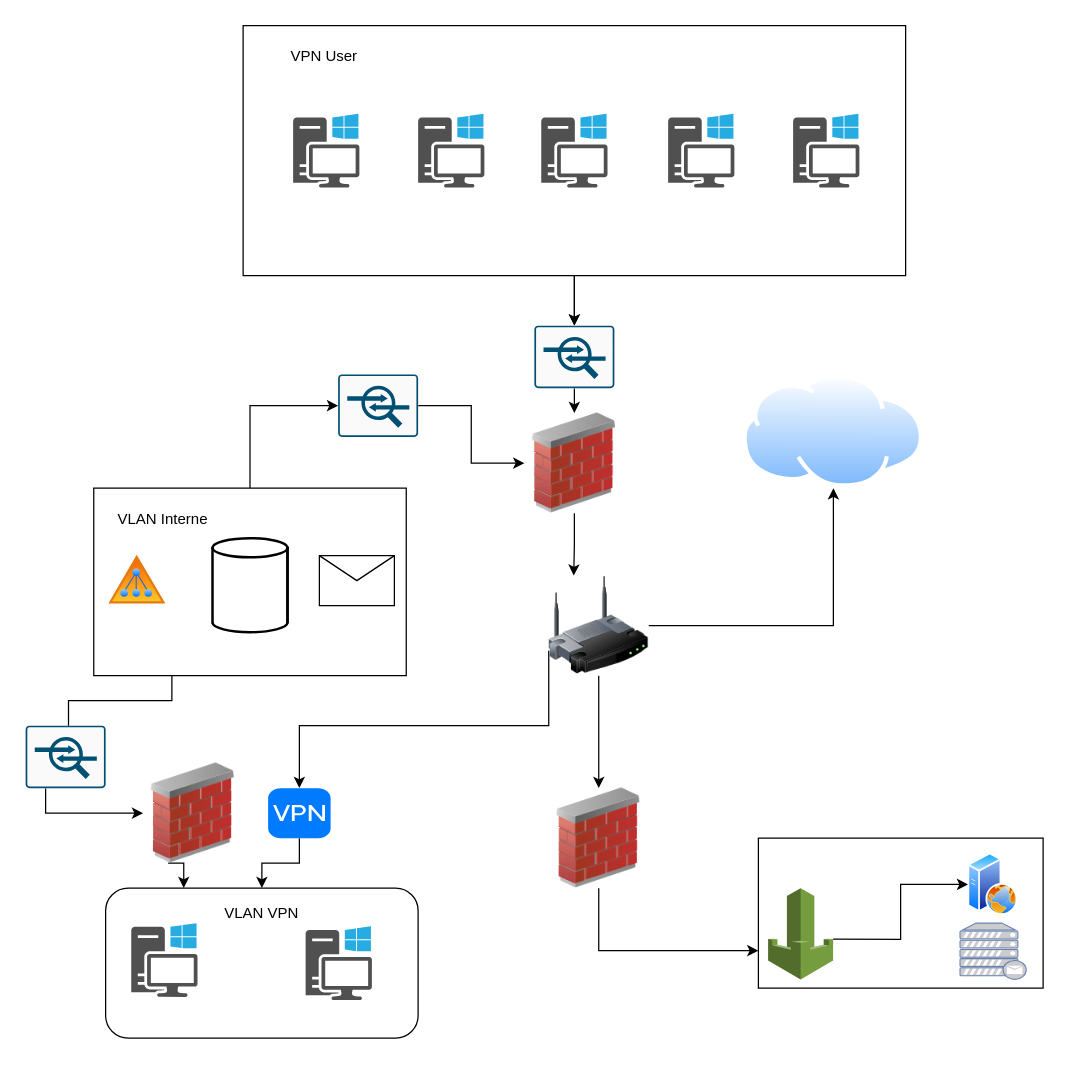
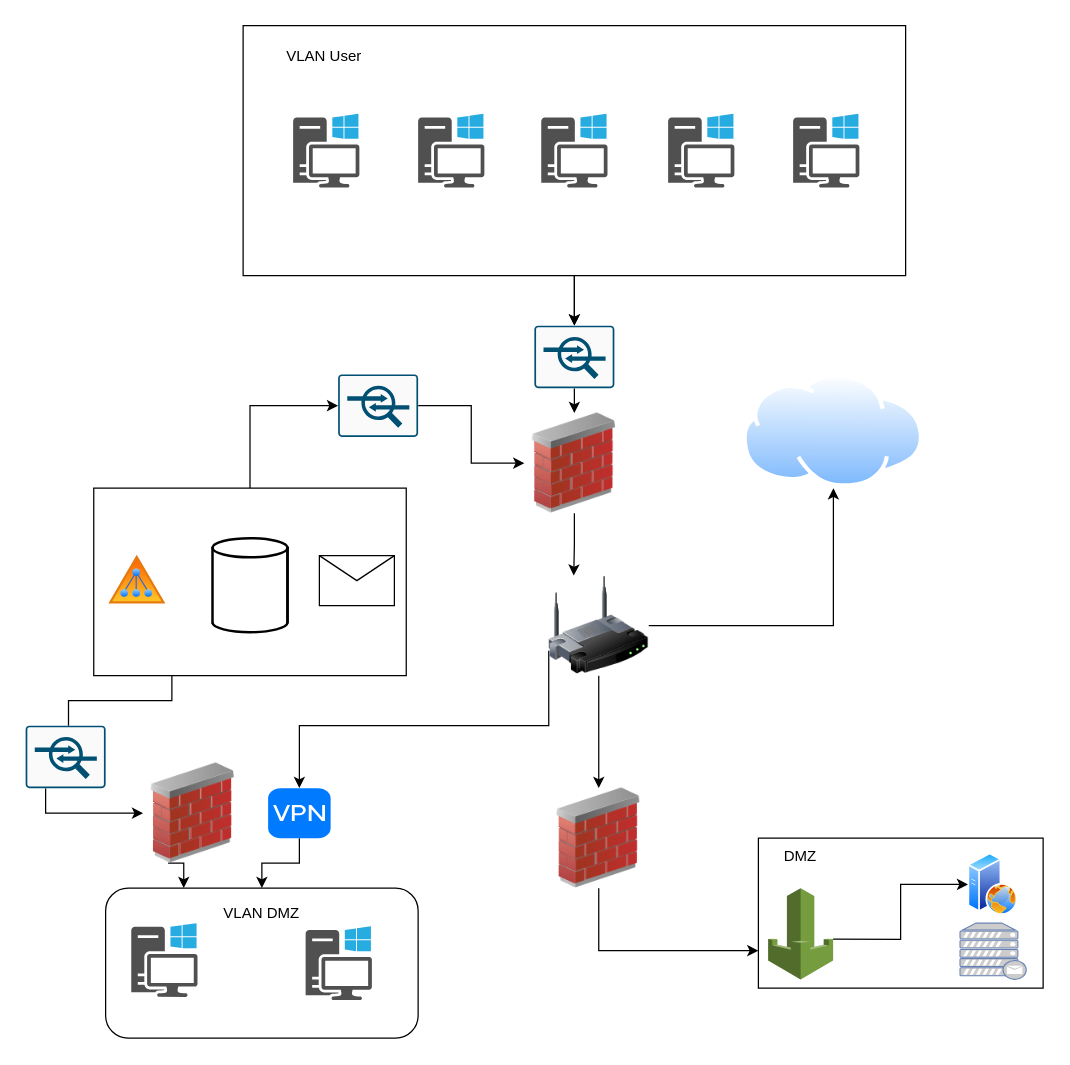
node "VPN User": label "VPN User" -> "VLAN User"
node "VLAN Interne": removed
node "DMZ": added
node "VLAN VPN": label "VLAN VPN" -> "VLAN DMZ"
